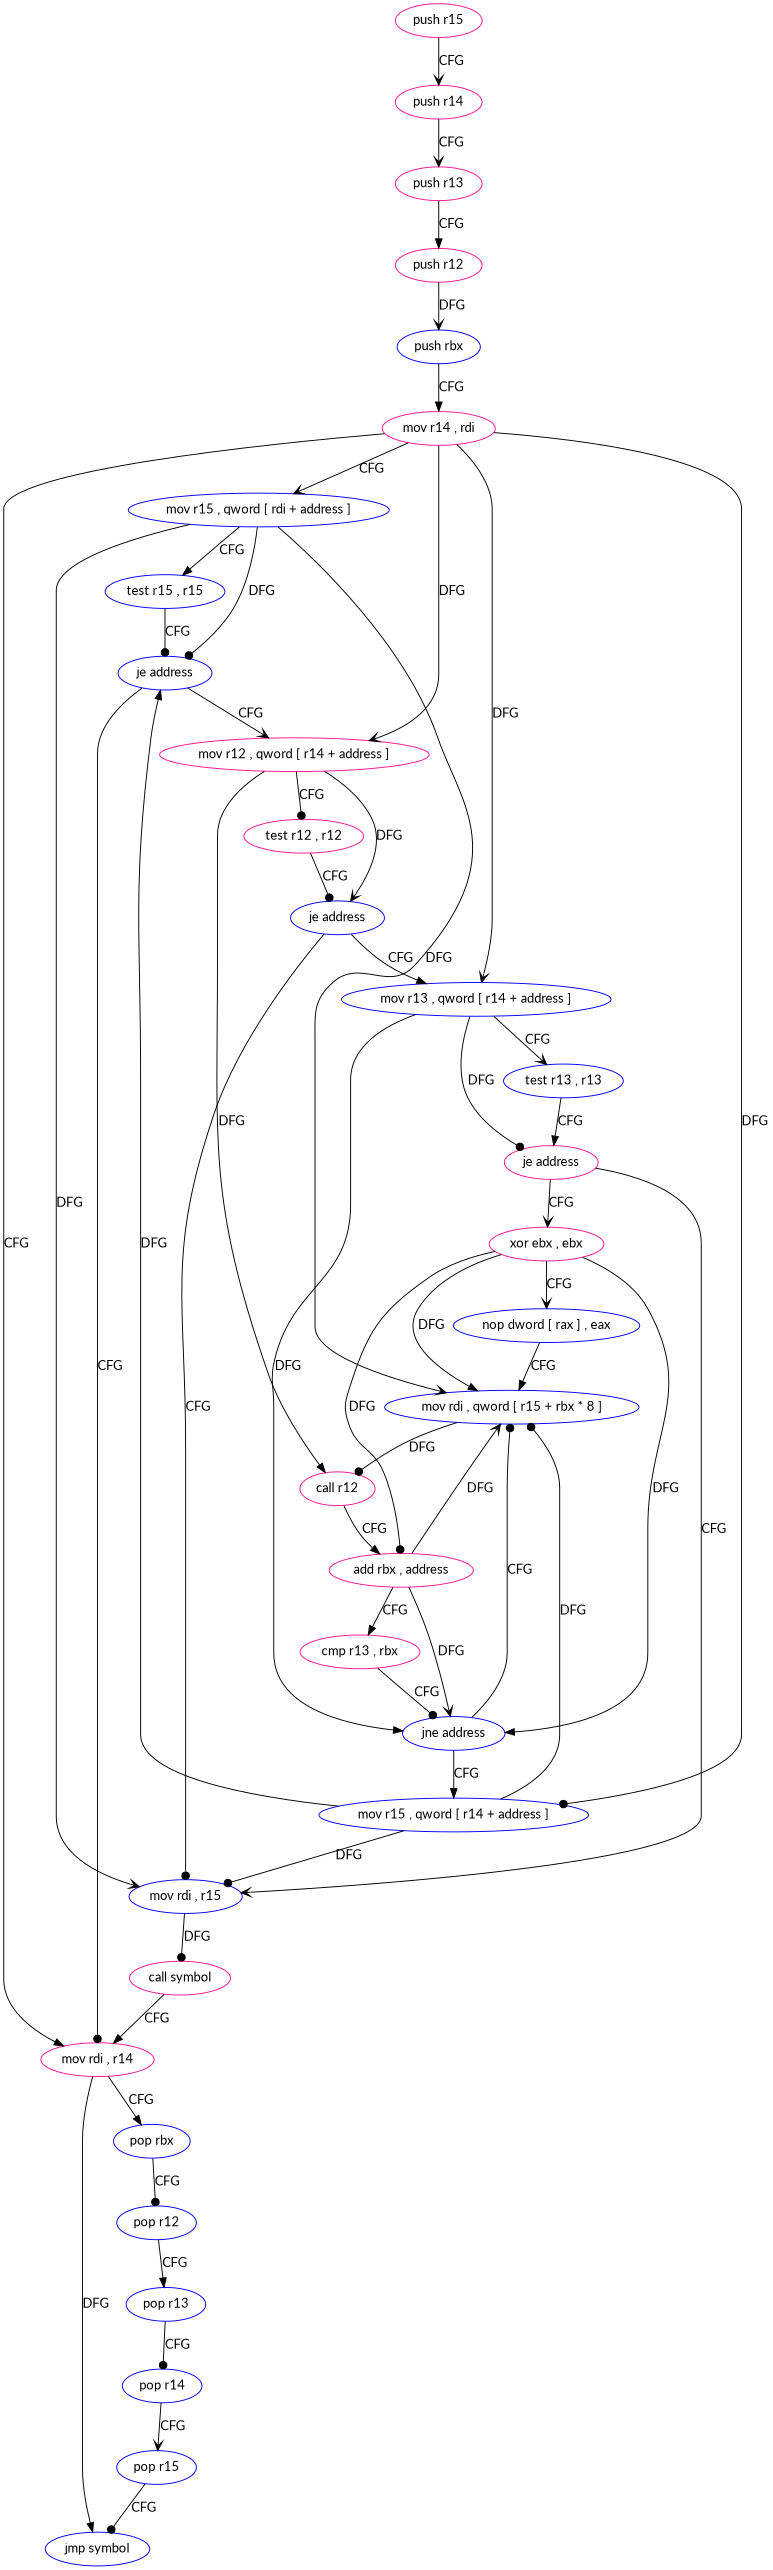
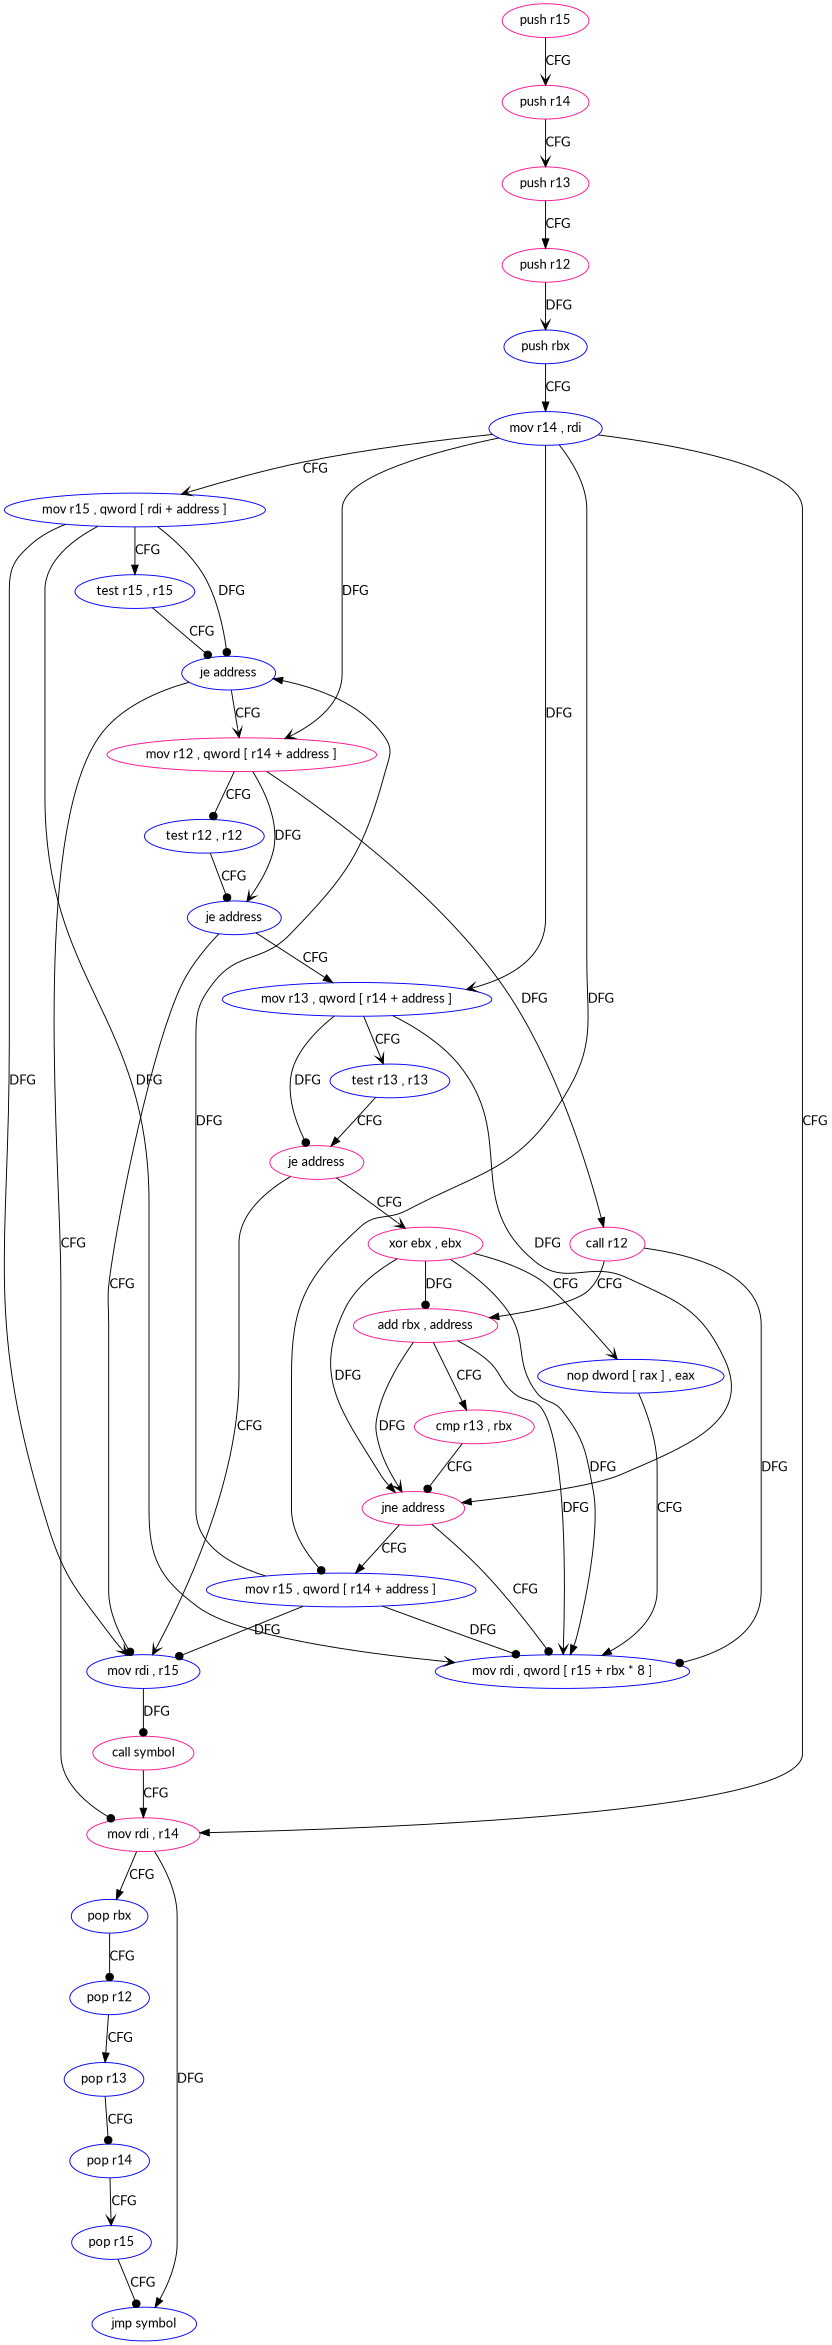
node "mov r14 , rdi": color deeppink -> blue
node "test r12 , r12": color deeppink -> blue
edge "mov rdi , qword [ r15 + rbx * 8 ]" -> "call r12": reversed
node "jne address": color blue -> deeppink
